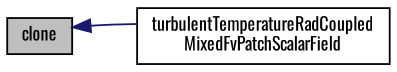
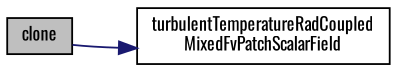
edge "turbulentTemperatureRadCoupled MixedFvPatchScalarField" -> "clone": reversed
